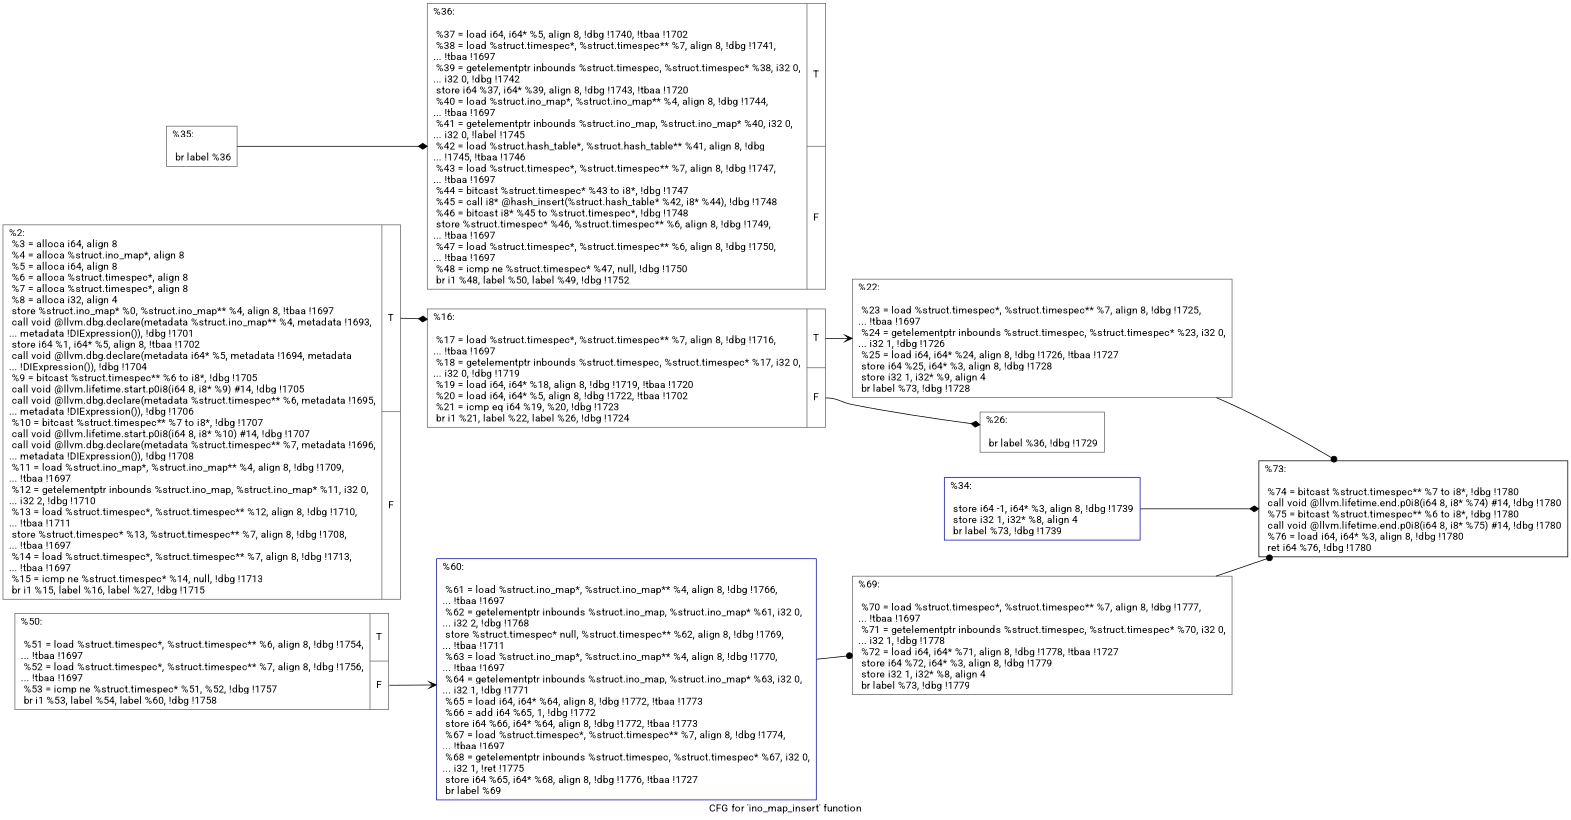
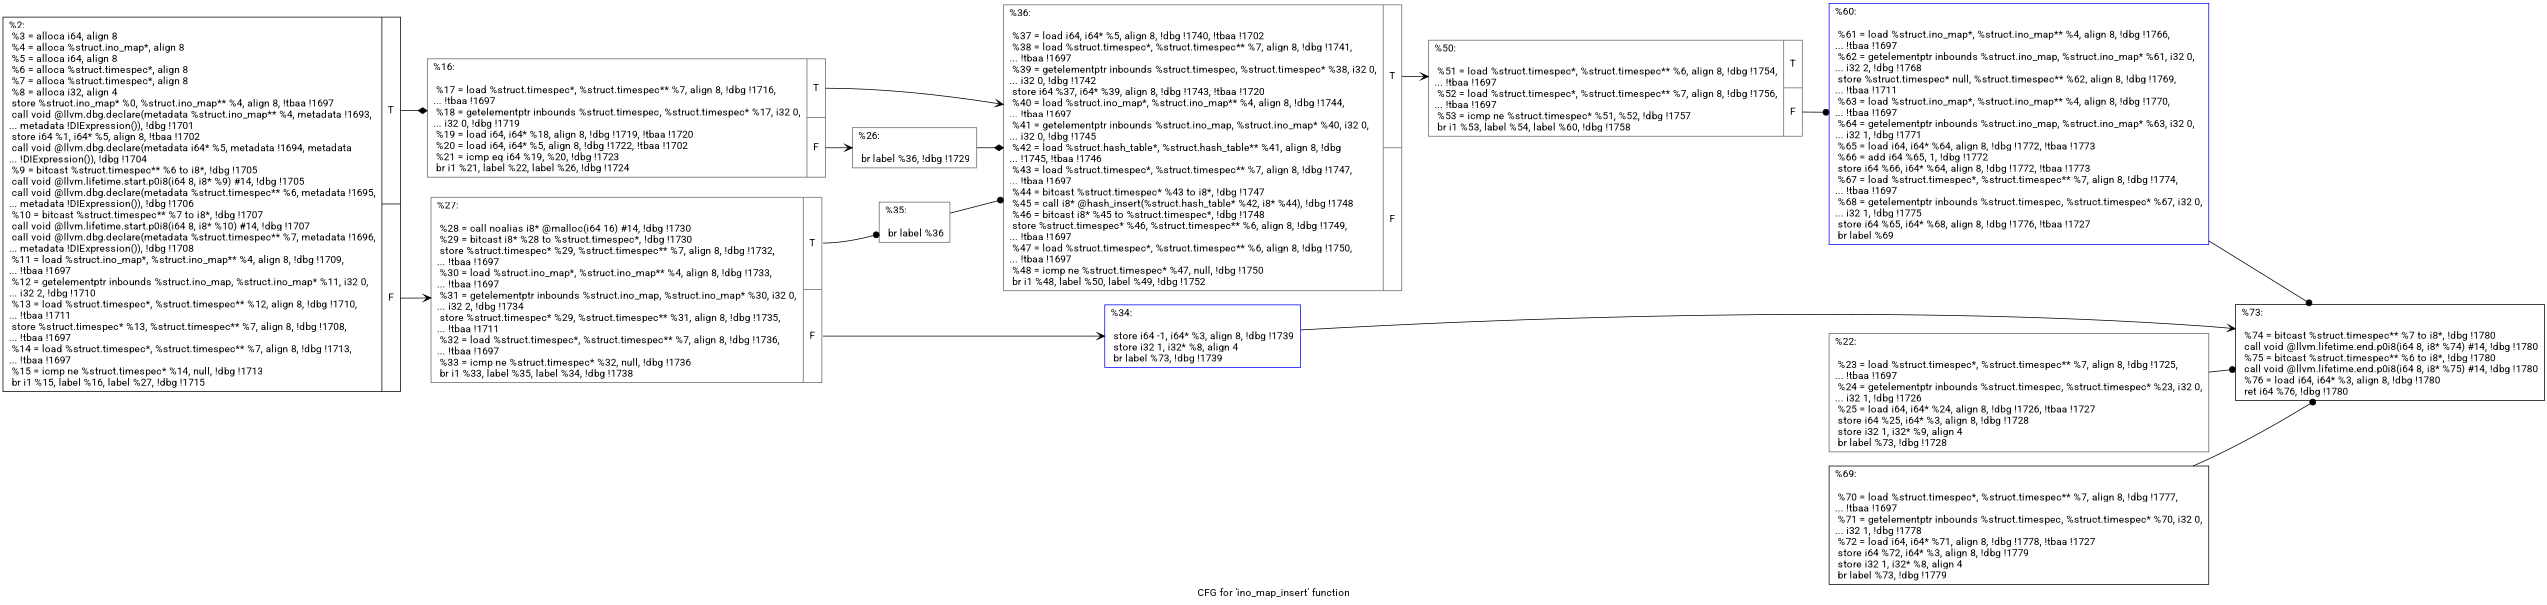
edge "%36:" -> "%50:": added
node "%36:": text "... i32 0, !label !1745" -> "... i32 0, !dbg !1745"
edge "%35:" -> "%36:": arrowhead diamond -> dot
edge "%26:" -> "%36:": added
node "%27:": added
edge "%16:" -> "%22:": now "%16:" -> "%36:"
node "%2:": color gray40 -> black
edge "%16:" -> "%26:": arrowhead diamond -> vee
edge "%34:" -> "%73:": arrowhead diamond -> vee
node "%69:": color gray40 -> black
edge "%60:" -> "%69:": now "%60:" -> "%73:"
edge "%50:" -> "%60:": arrowhead vee -> dot
node "%60:": text "... i32 1, !ret !1775" -> "... i32 1, !dbg !1775"
